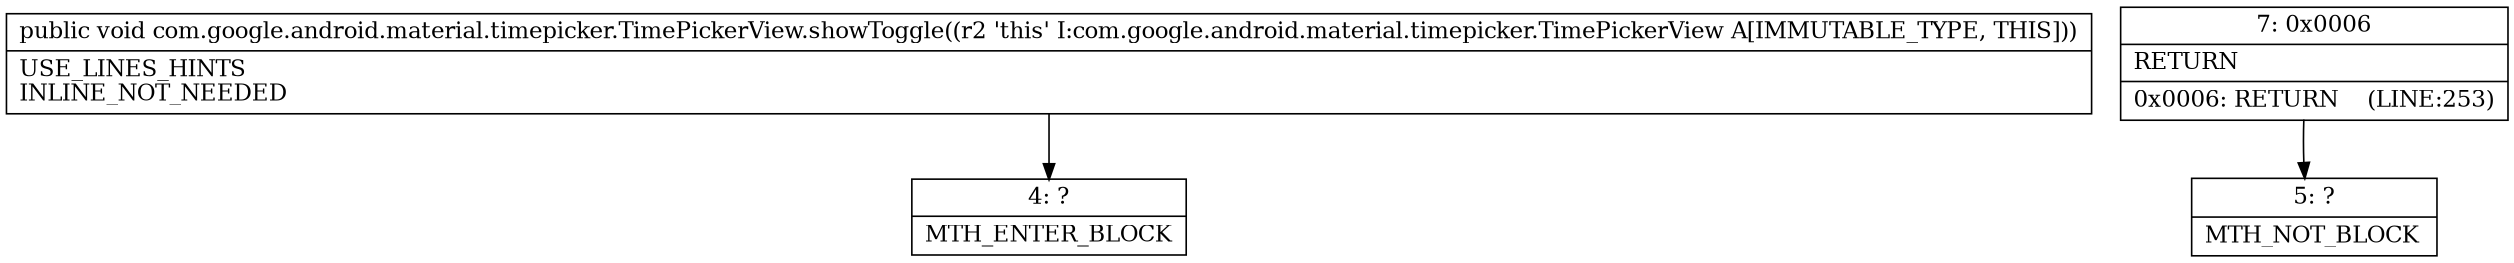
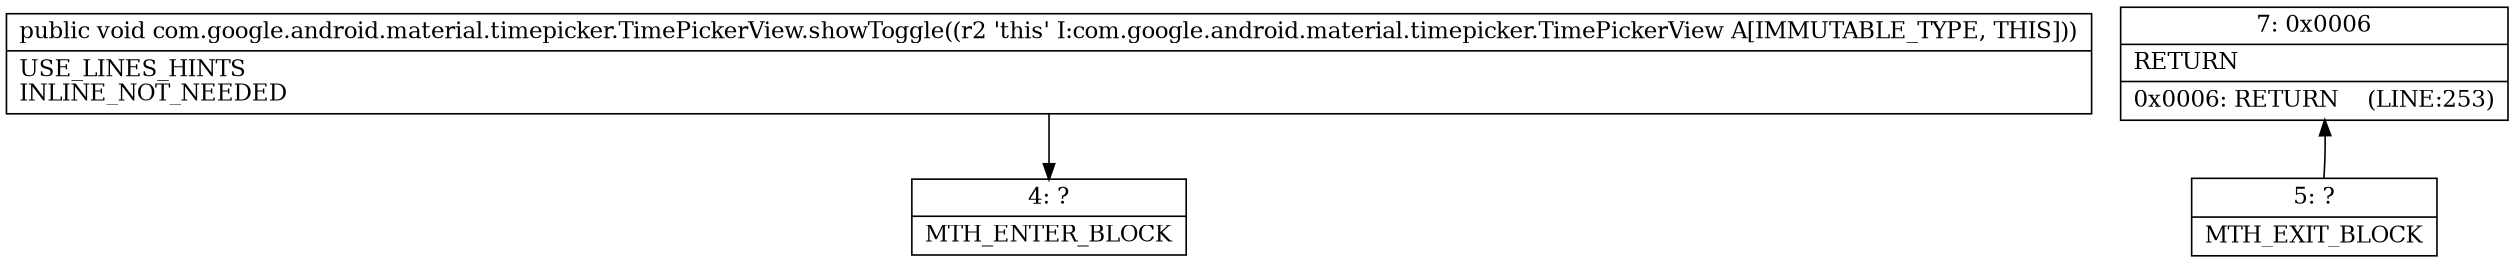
edge "7: 0x0006" -> "5: ?": reversed
node "5: ?": text "MTH_NOT_BLOCK" -> "MTH_EXIT_BLOCK"
